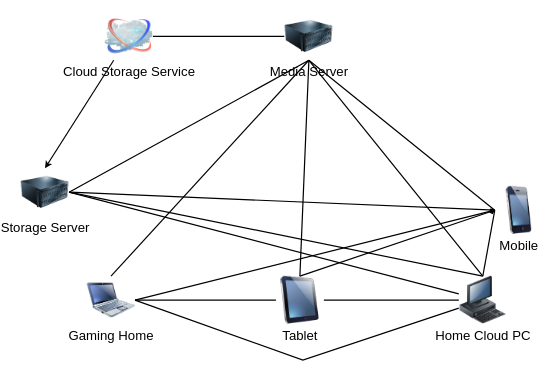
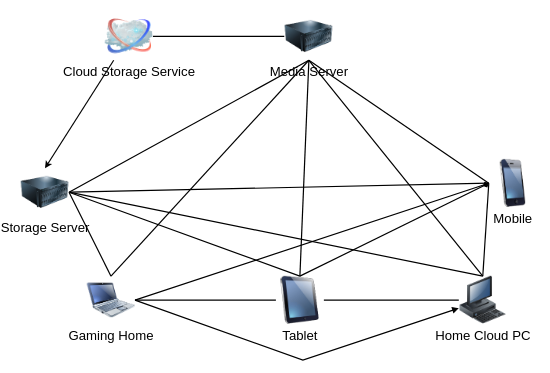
node "Mobile": moved (519, 210) -> (513, 183)
edge "Storage Server" -- "Tablet": added
edge "Storage Server" -- "Home Cloud PC": now "Storage Server" -- "Gaming Home"
edge "Gaming Home" -- "Home Cloud PC": arrowhead none -> block
